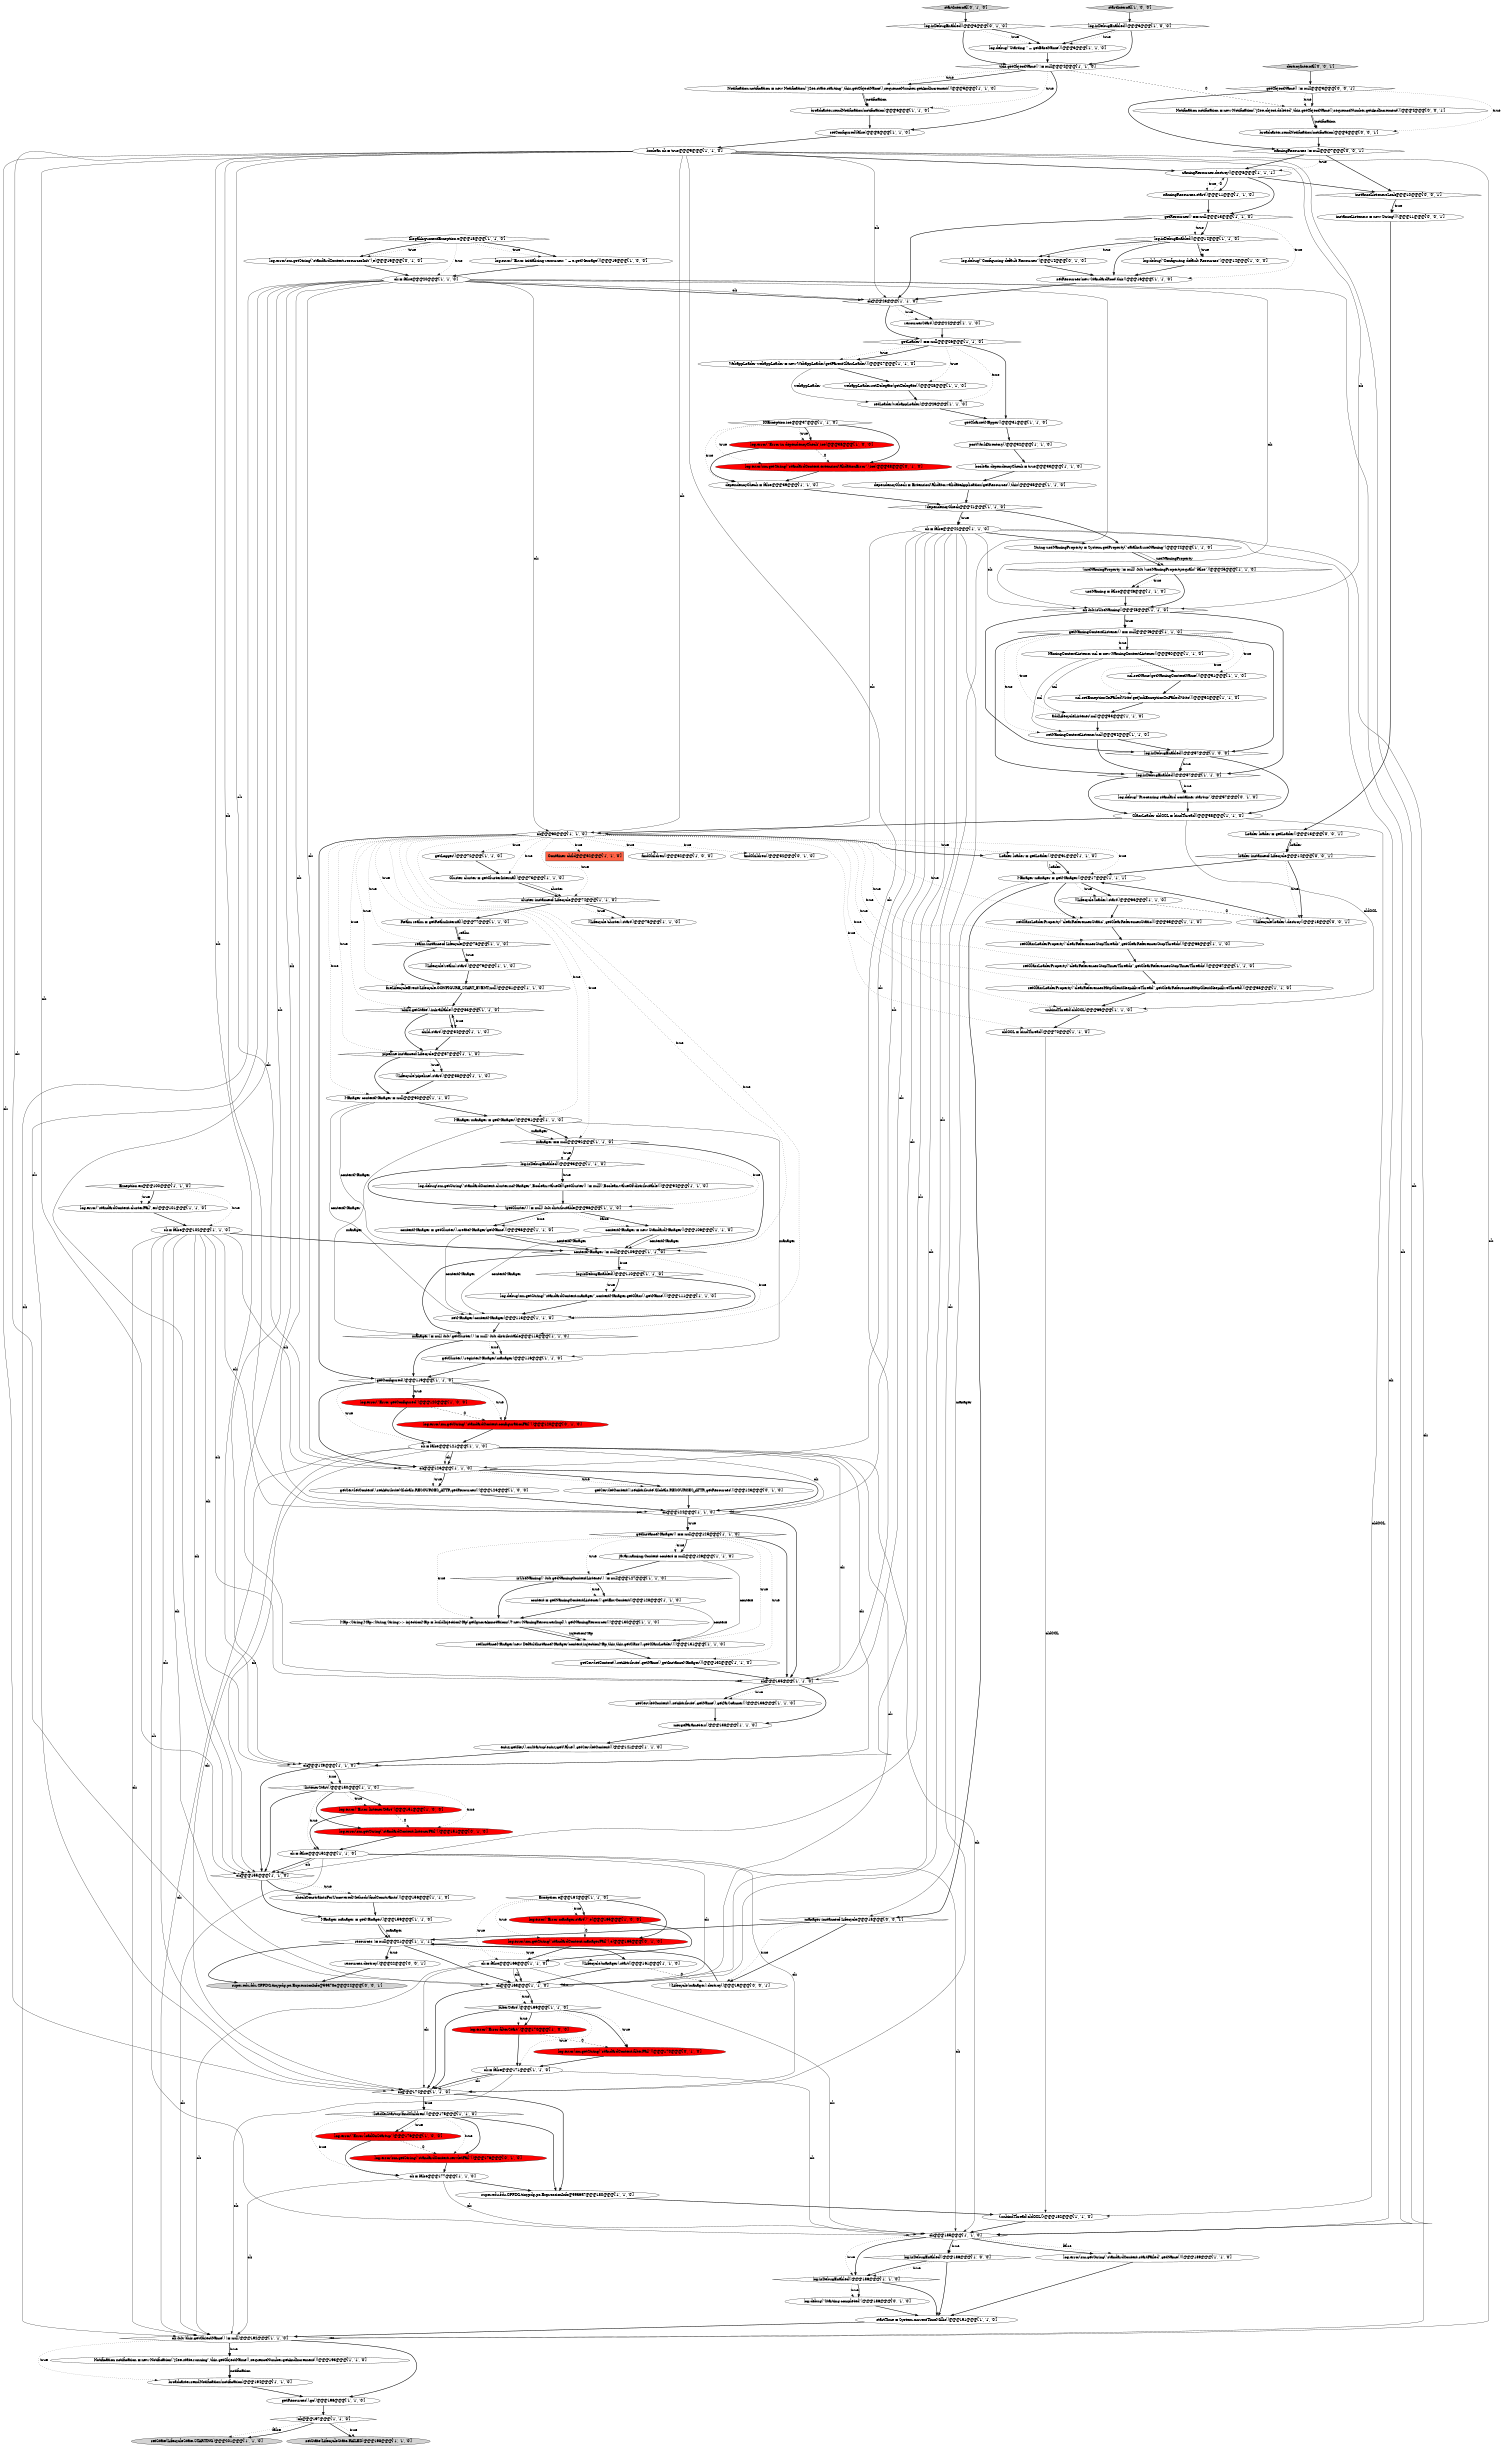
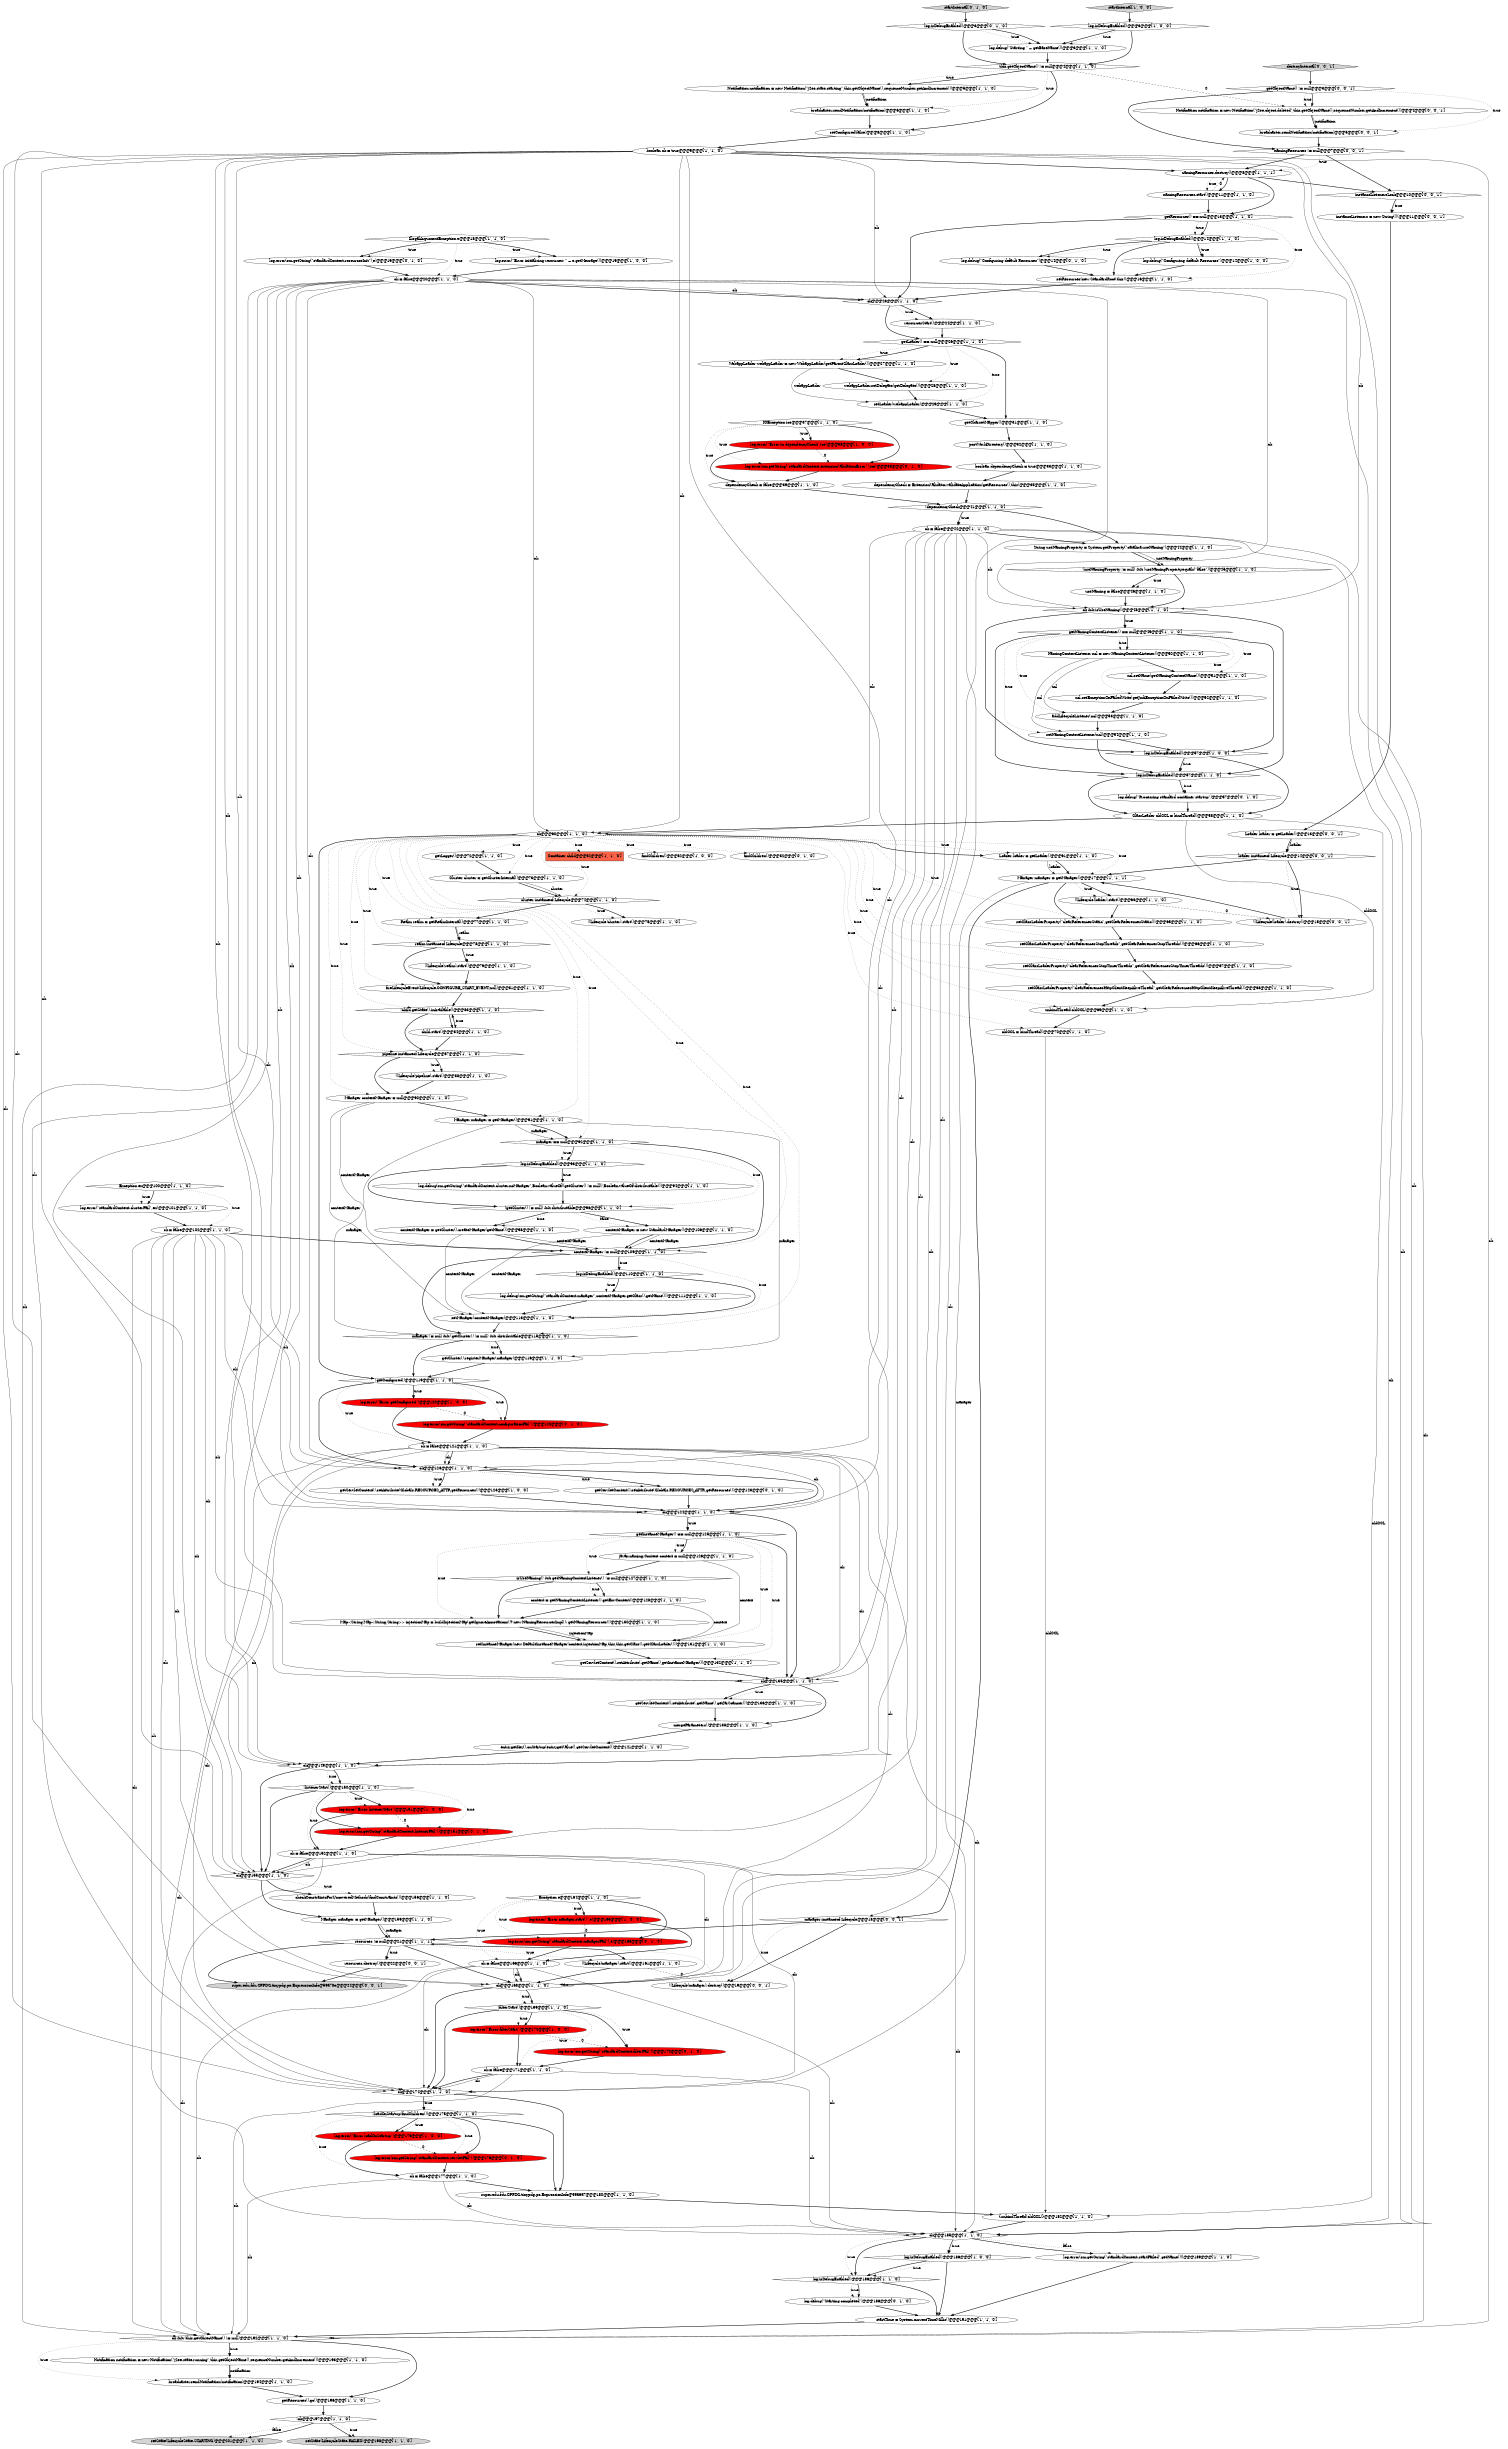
edge "((Lifecycle)manager).destroy()@@@19@@@['0', '0', '1']" -> "resources != null@@@21@@@['1', '1', '1']": style bold -> dotted
